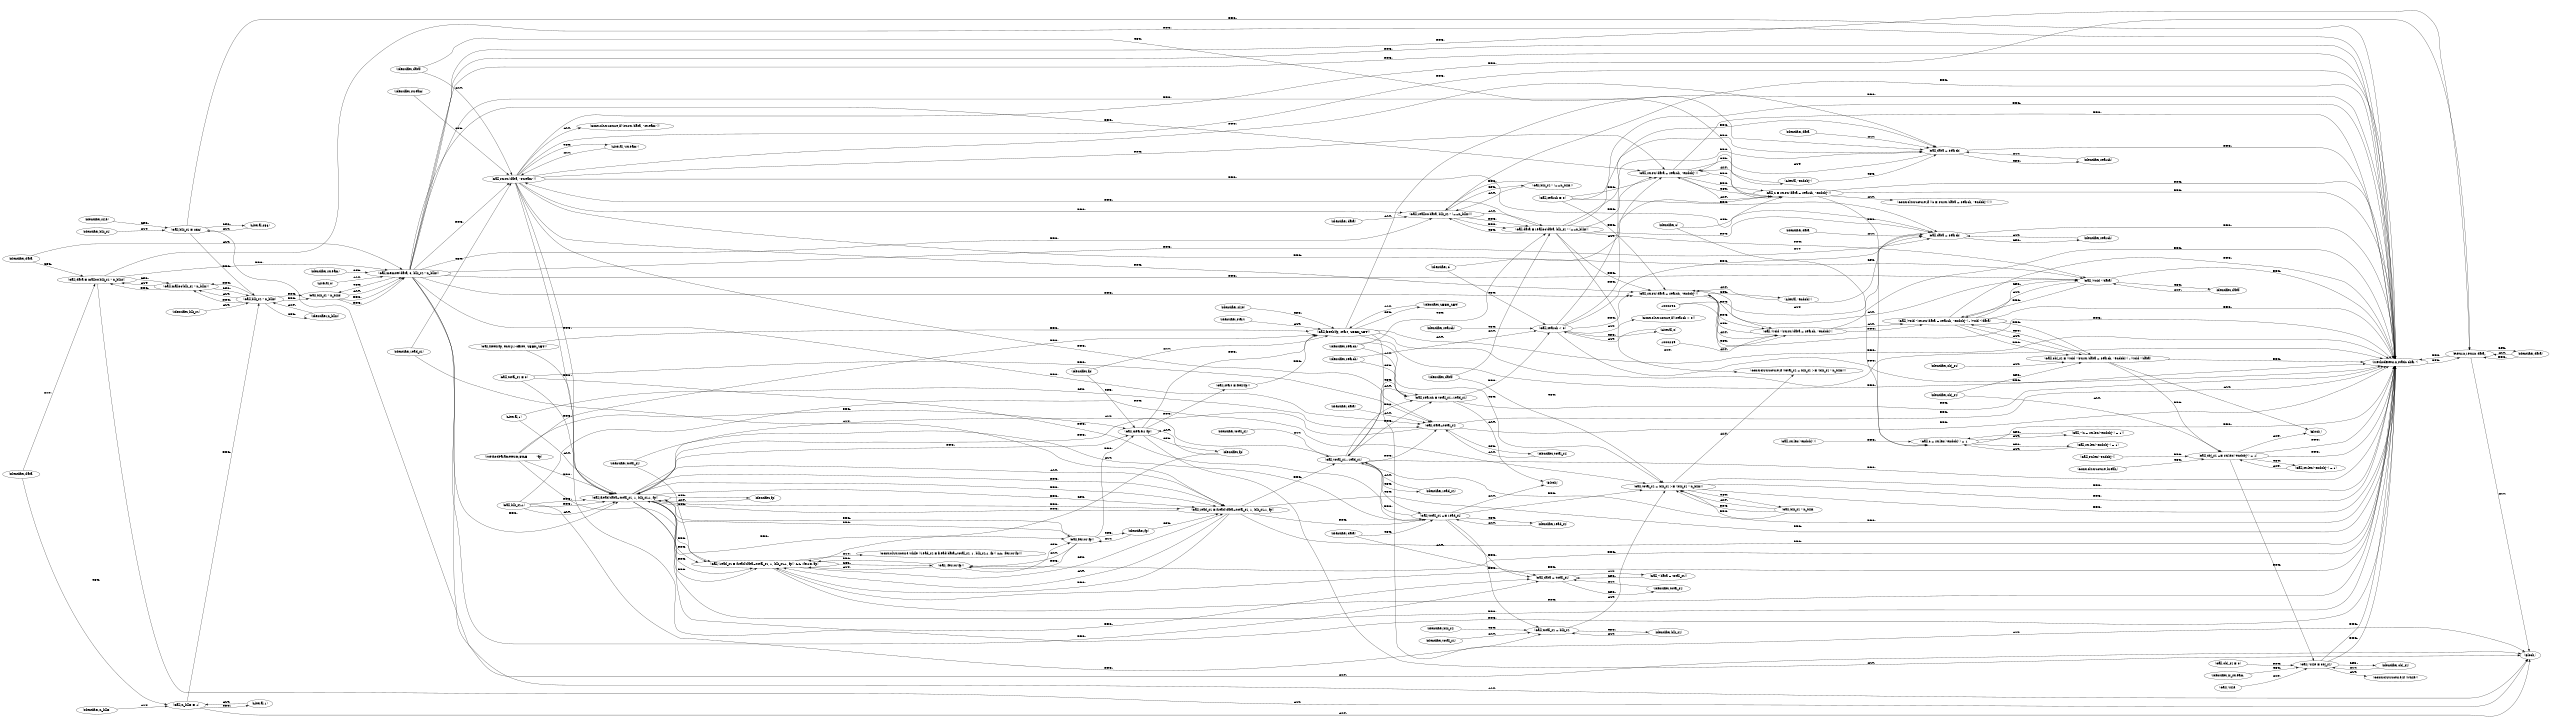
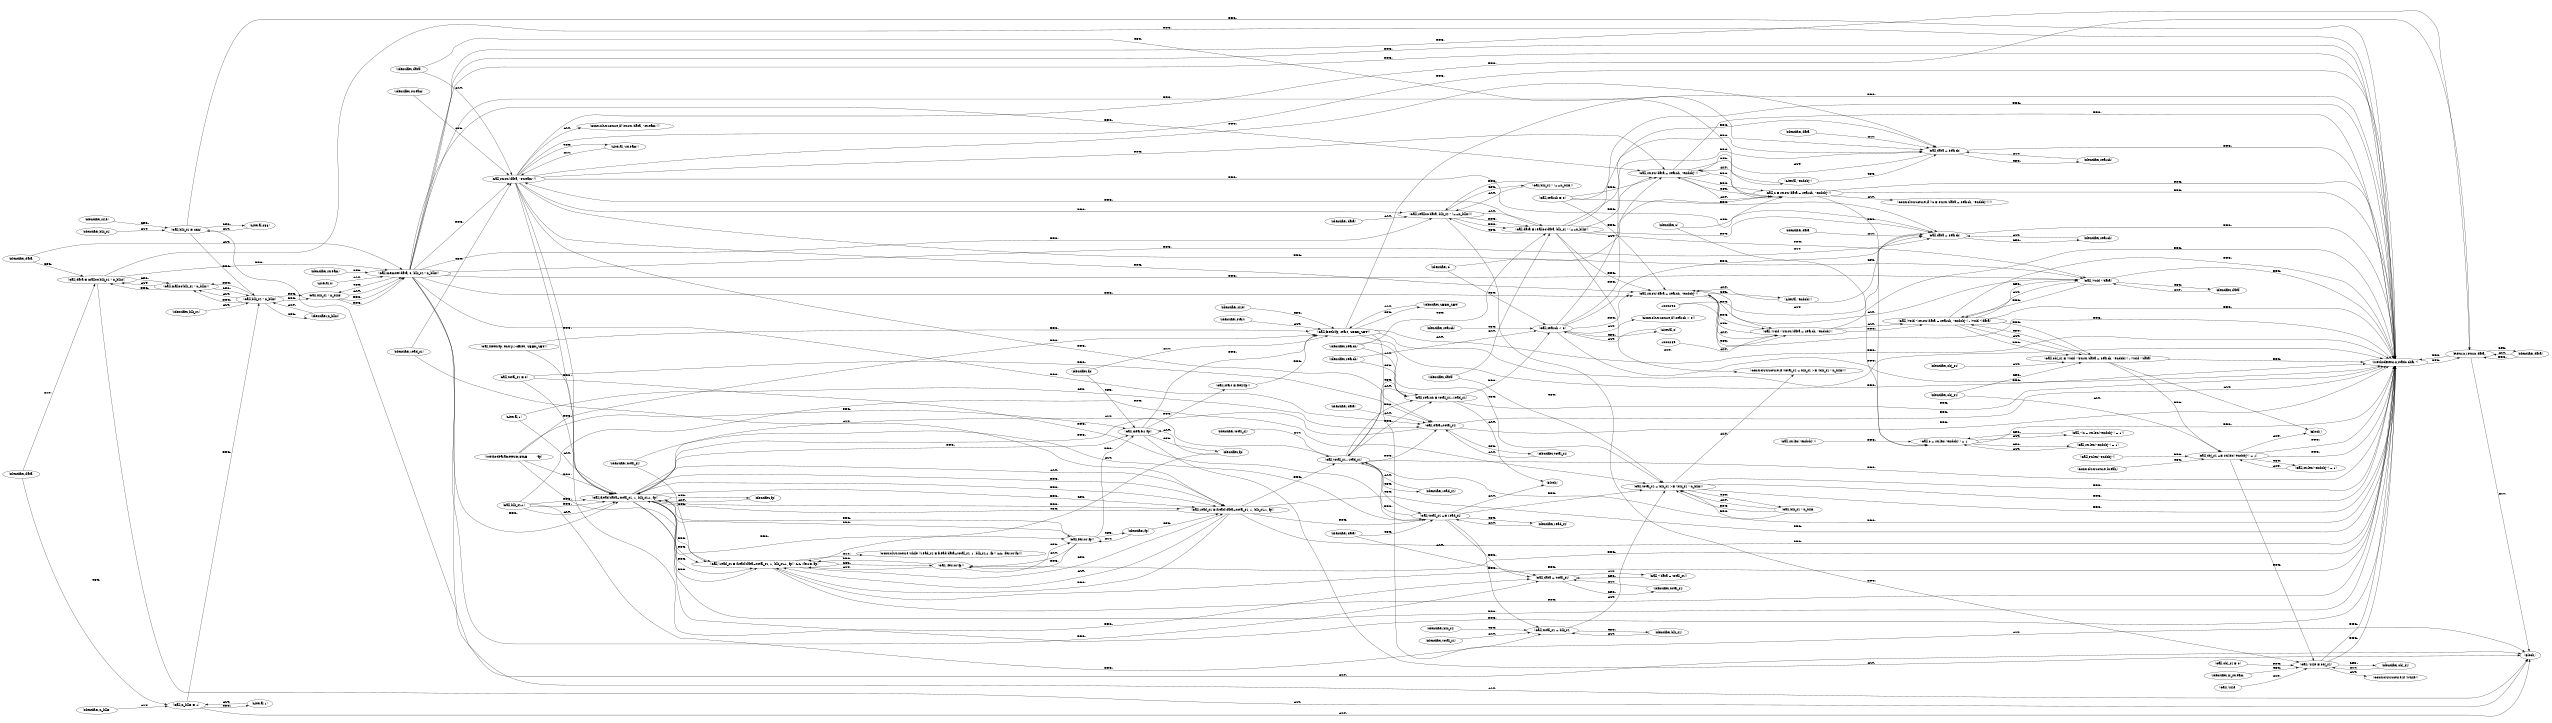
edge "(Call,realloc(data, blk_sz * (++n_blks)))" -> "(MethodReturn,static char *)": now "(Call,realloc(data, blk_sz * (++n_blks)))" -> "(Call,*size = obj_sz)"
edge "(Call,read_sz = fread(data+total_sz, 1, blk_sz-1, fp))" -> "(Call,fread(data+total_sz, 1, blk_sz-1, fp))": label "DDG: " -> "CFG: "
